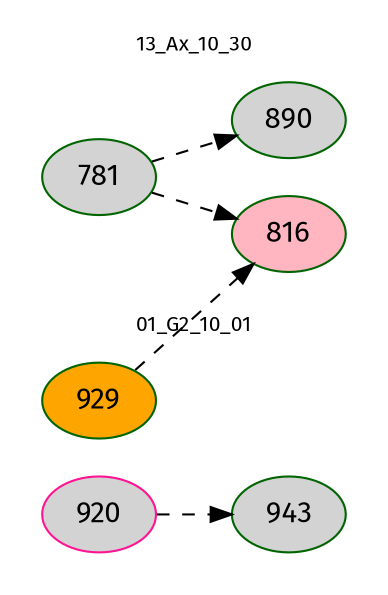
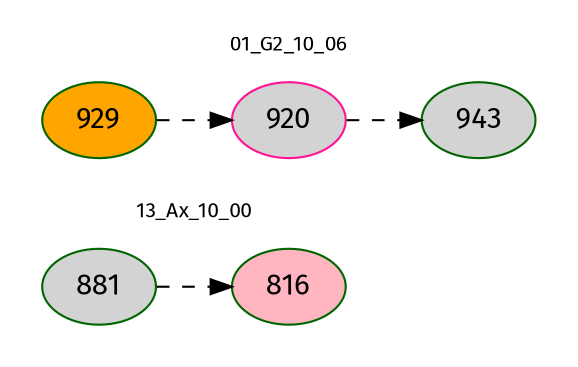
cluster "13_Ax_10_30": label "13_Ax_10_30" -> "13_Ax_10_00"
node "890": removed
node "781": label "781" -> "881"
edge "929" -> "816": now "929" -> "920"
cluster "01_G2_10_01": label "01_G2_10_01" -> "01_G2_10_06"
